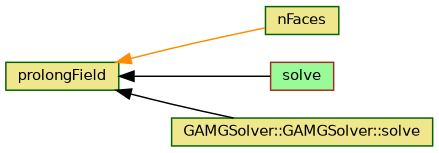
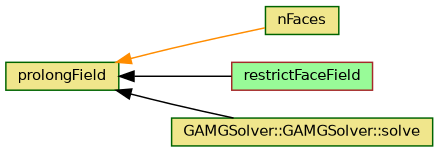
node "solve": label "solve" -> "restrictFaceField"
